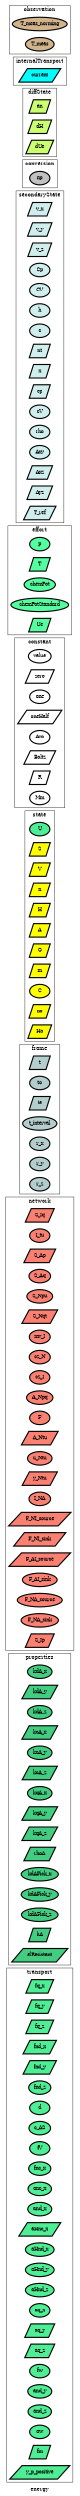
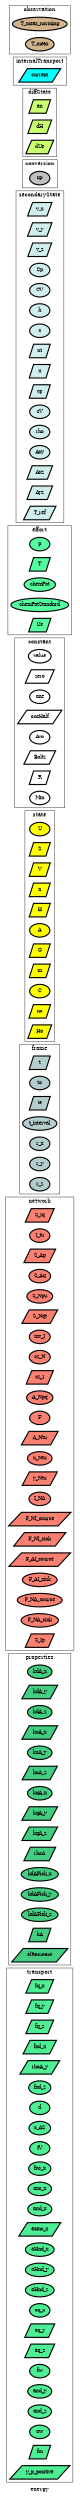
node "U": fillcolor seagreen2 -> yellow
node "A": shape parallelogram -> ellipse
node "cz_I": shape ellipse -> parallelogram
node "fnd_y": label "fnd_y" -> "rhoA_y"
